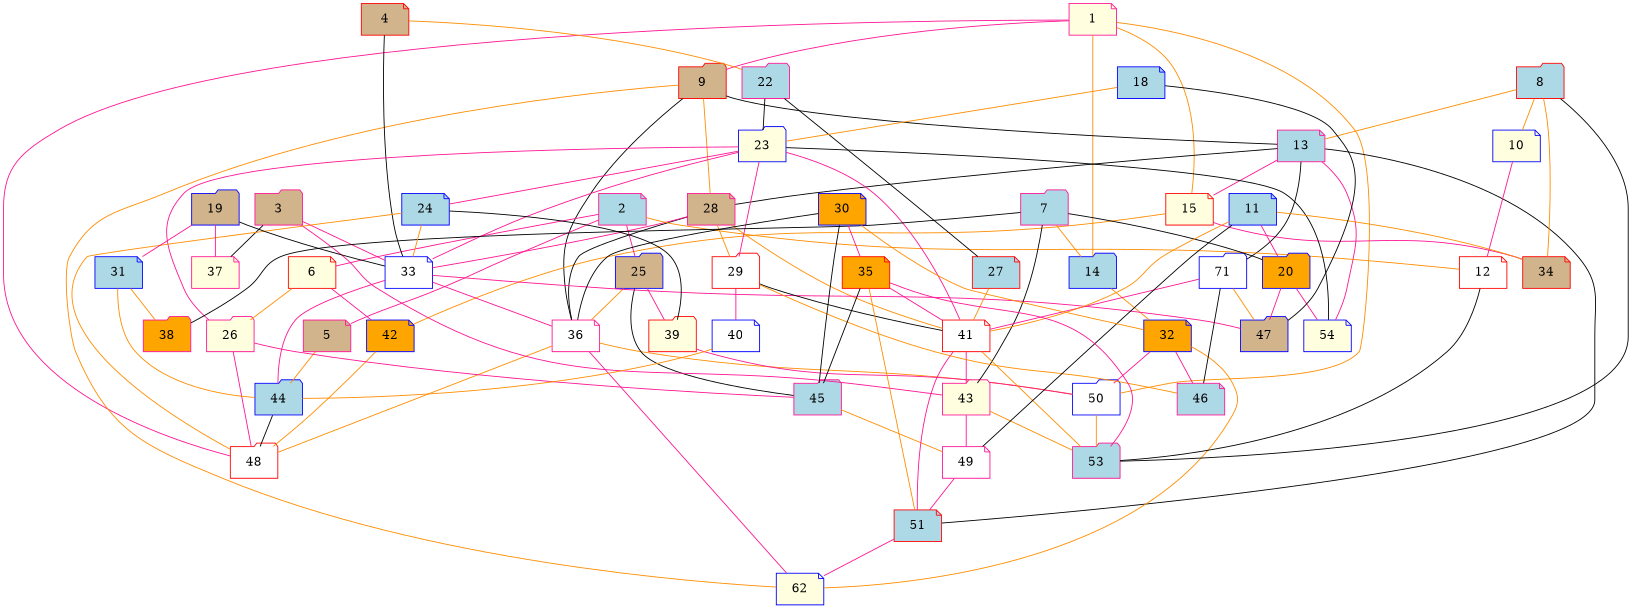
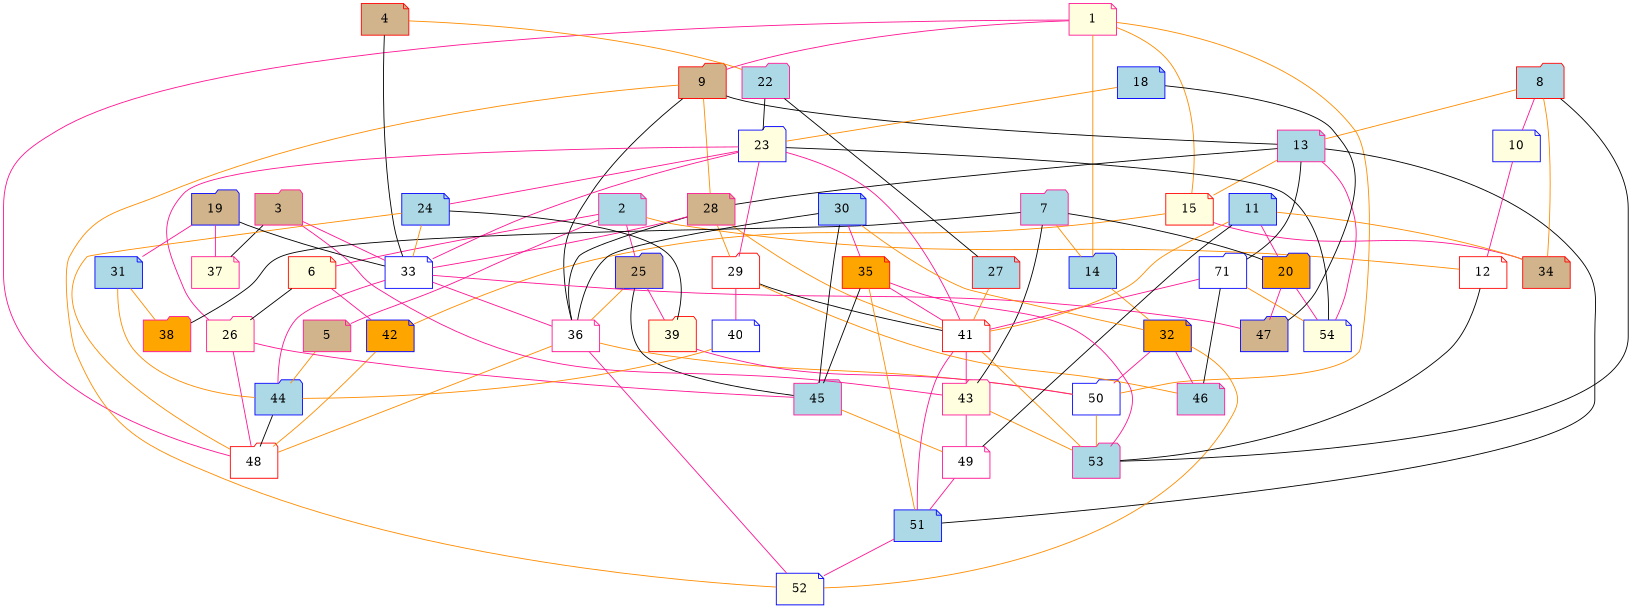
edge "8" -- "10": color darkorange -> deeppink
edge "13" -- "15": color deeppink -> darkorange
node "30": fillcolor orange -> lightblue
edge "6" -- "26": color darkorange -> black
edge "71" -- "47": now "71" -- "54"
node "51": color red -> blue
node "62": label "62" -> "52"
